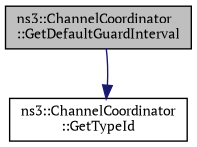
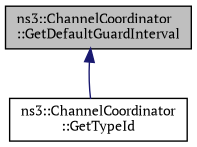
edge "ns3::ChannelCoordinator ::GetDefaultGuardInterval" -> "ns3::ChannelCoordinator ::GetTypeId": reversed
